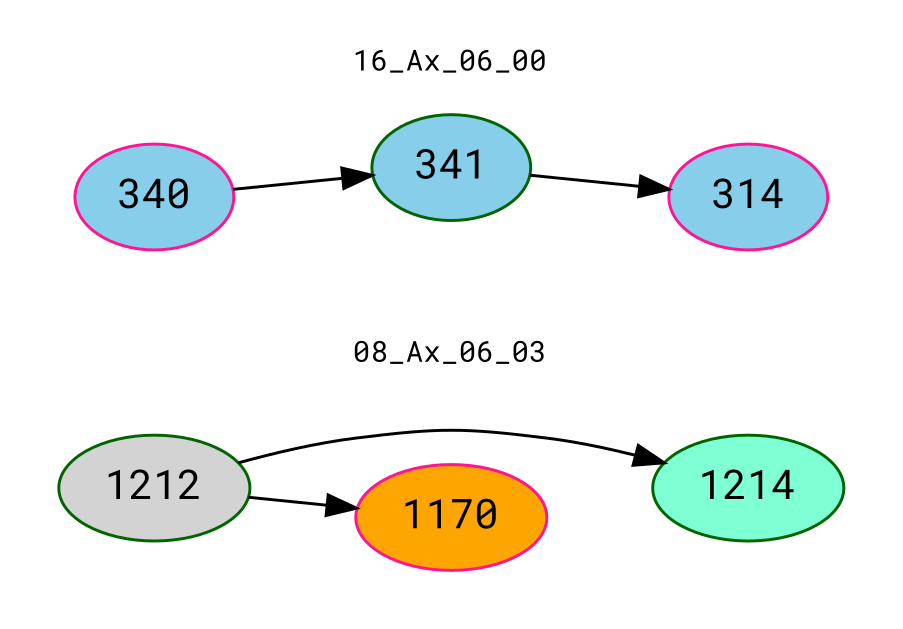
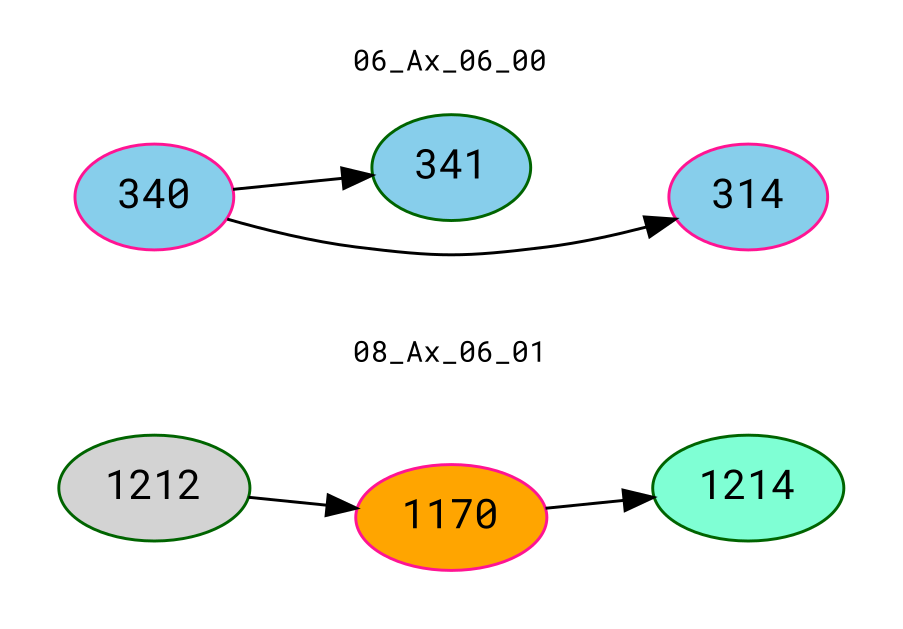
cluster "16_Ax_06_00": label "16_Ax_06_00" -> "06_Ax_06_00"
edge "341" -> "314": now "340" -> "314"
cluster "08_Ax_06_03": label "08_Ax_06_03" -> "08_Ax_06_01"
edge "1212" -> "1214": now "1170" -> "1214"
